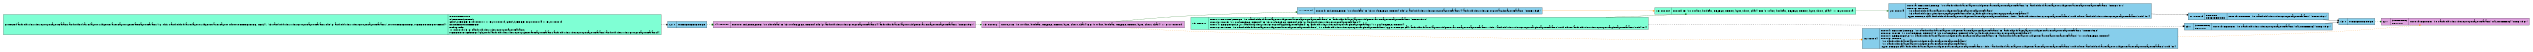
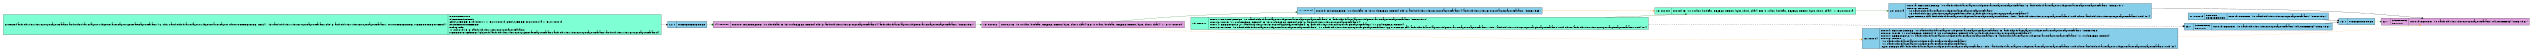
edge "20: 0x001a" -> "21: 0x001f": now "20: 0x001a" -> "22: ?"
